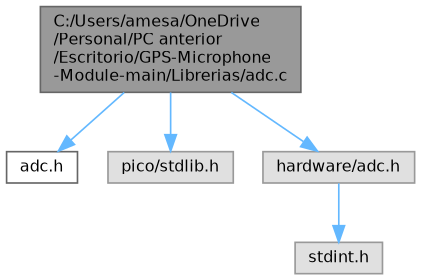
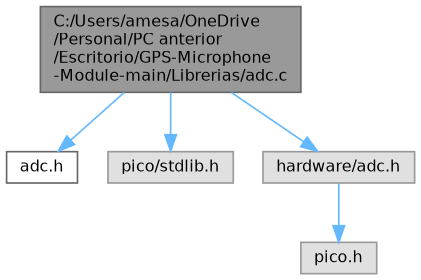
node "stdint.h": label "stdint.h" -> "pico.h"
